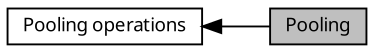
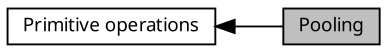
node "Pooling operations": label "Pooling operations" -> "Primitive operations"
